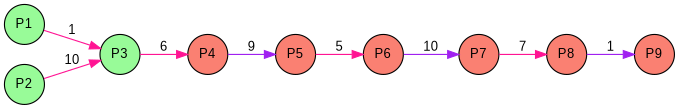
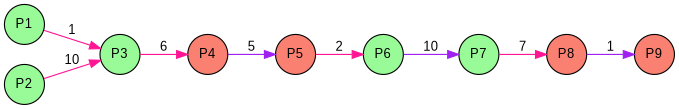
edge "P4" -> "P5": label "9" -> "5"
edge "P5" -> "P6": label "5" -> "2"
node "P6": fillcolor salmon -> palegreen
node "P7": fillcolor salmon -> palegreen
